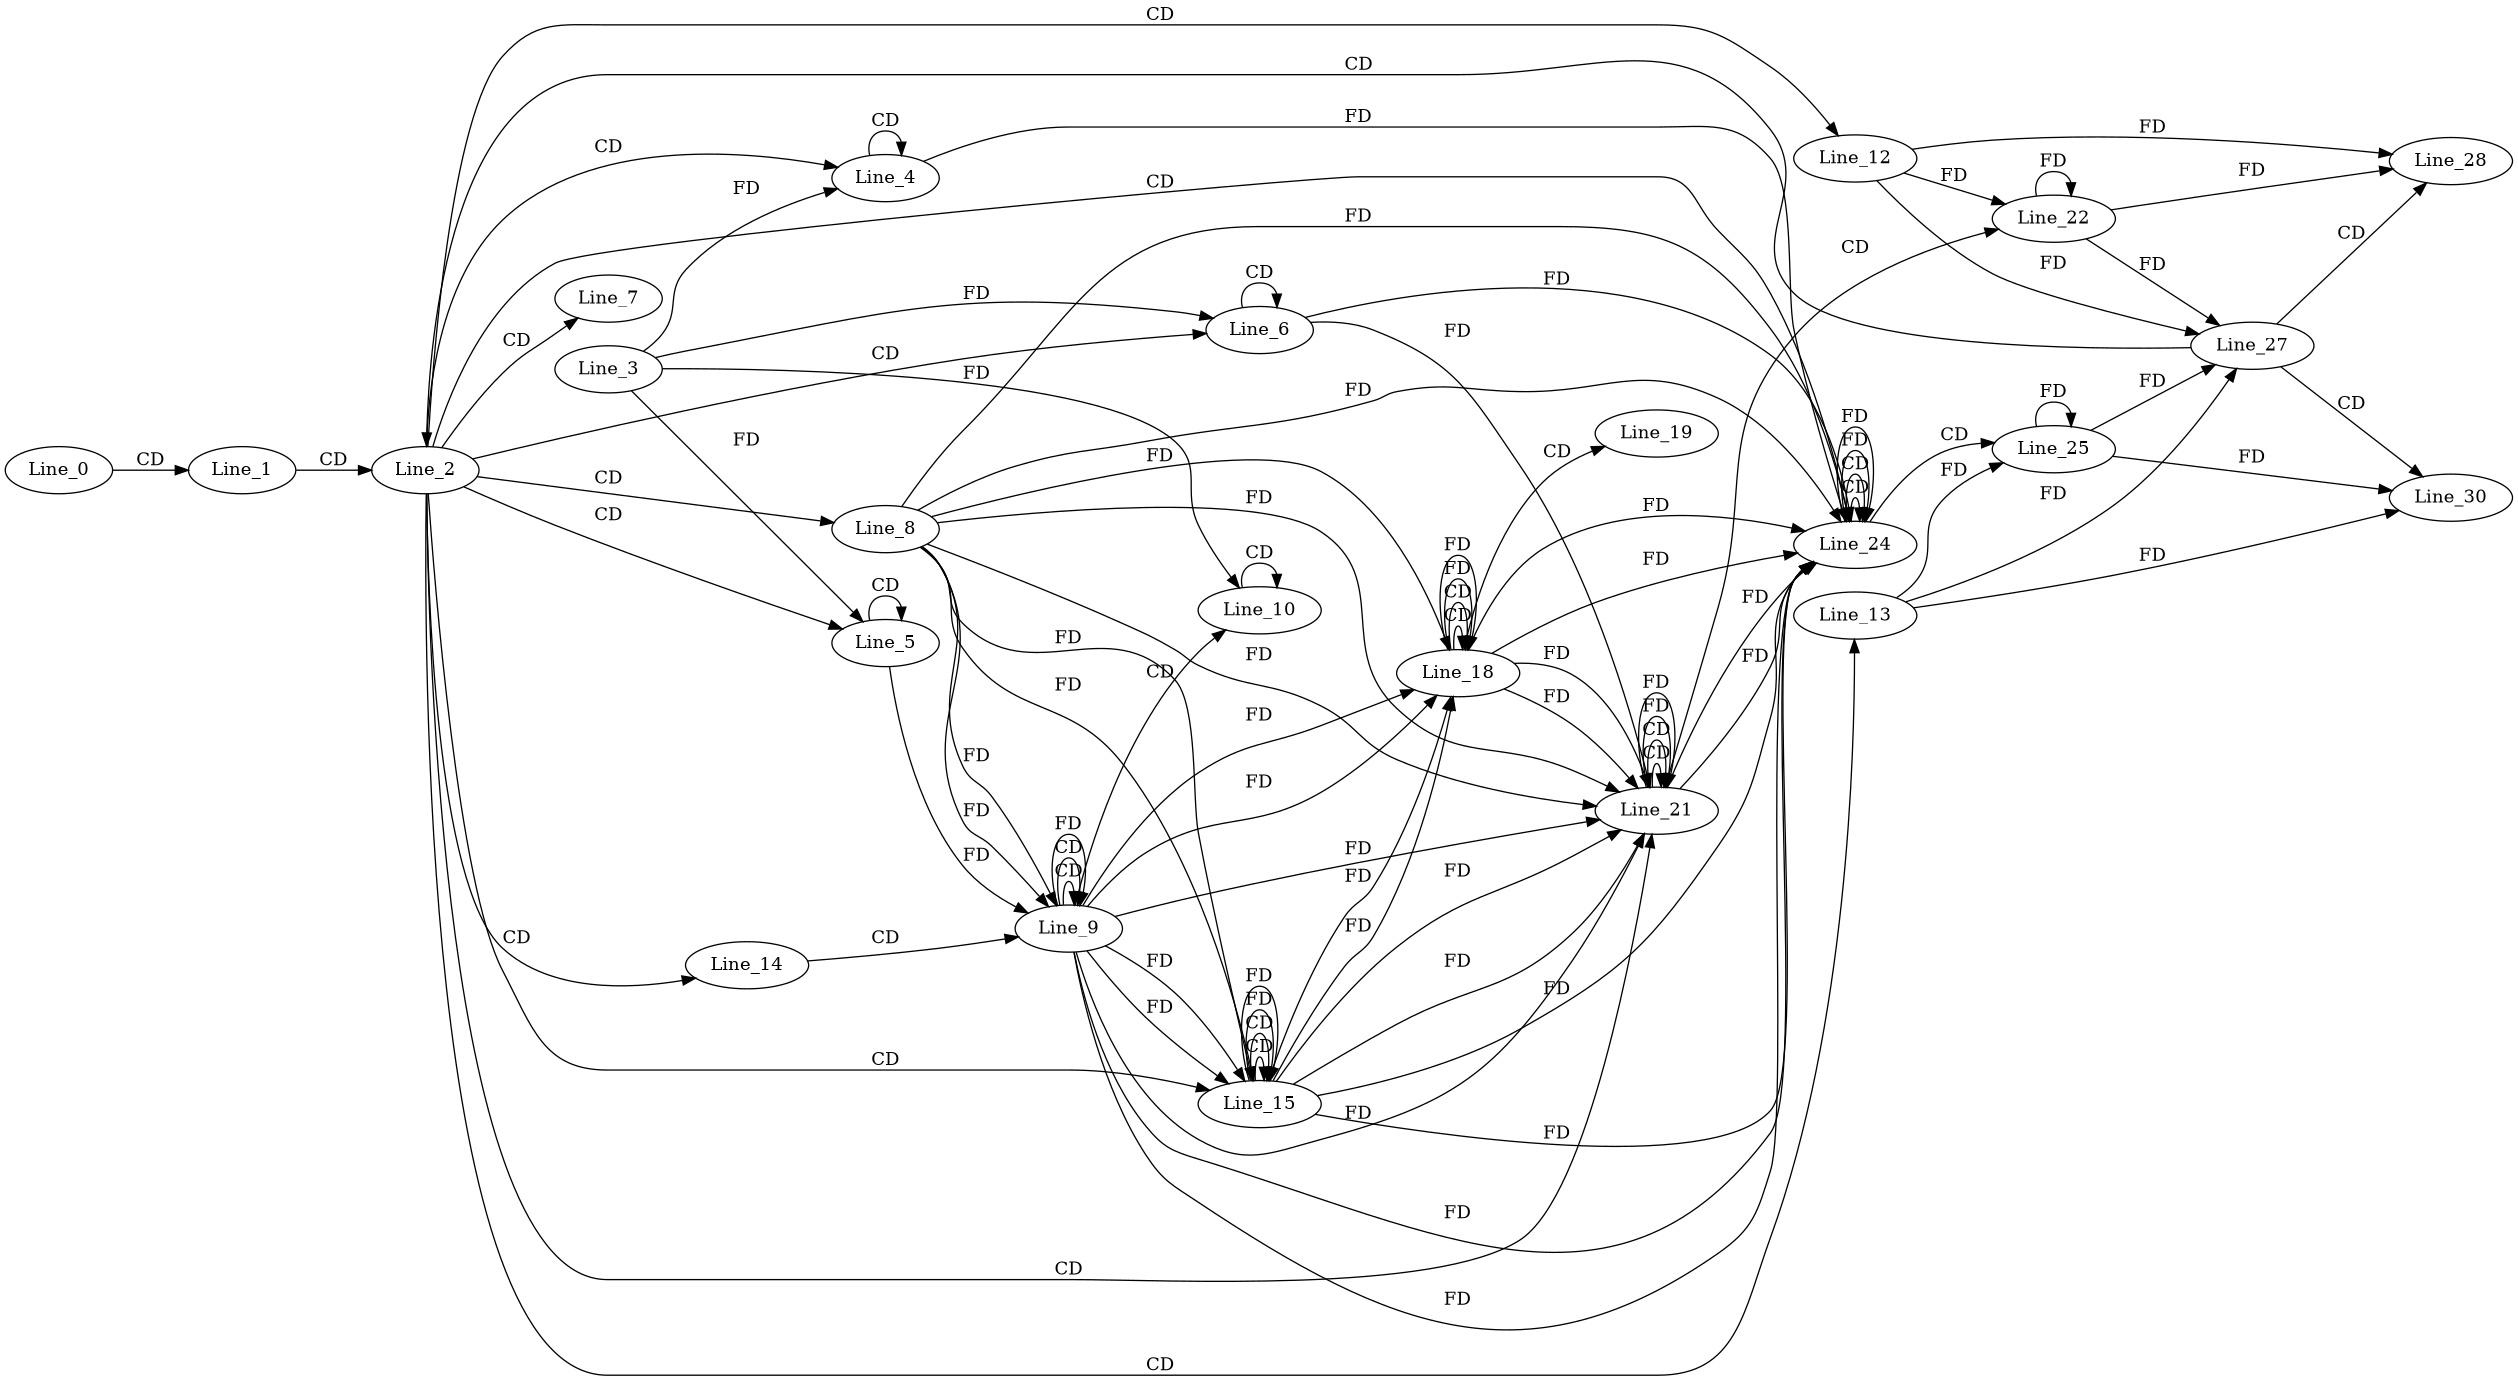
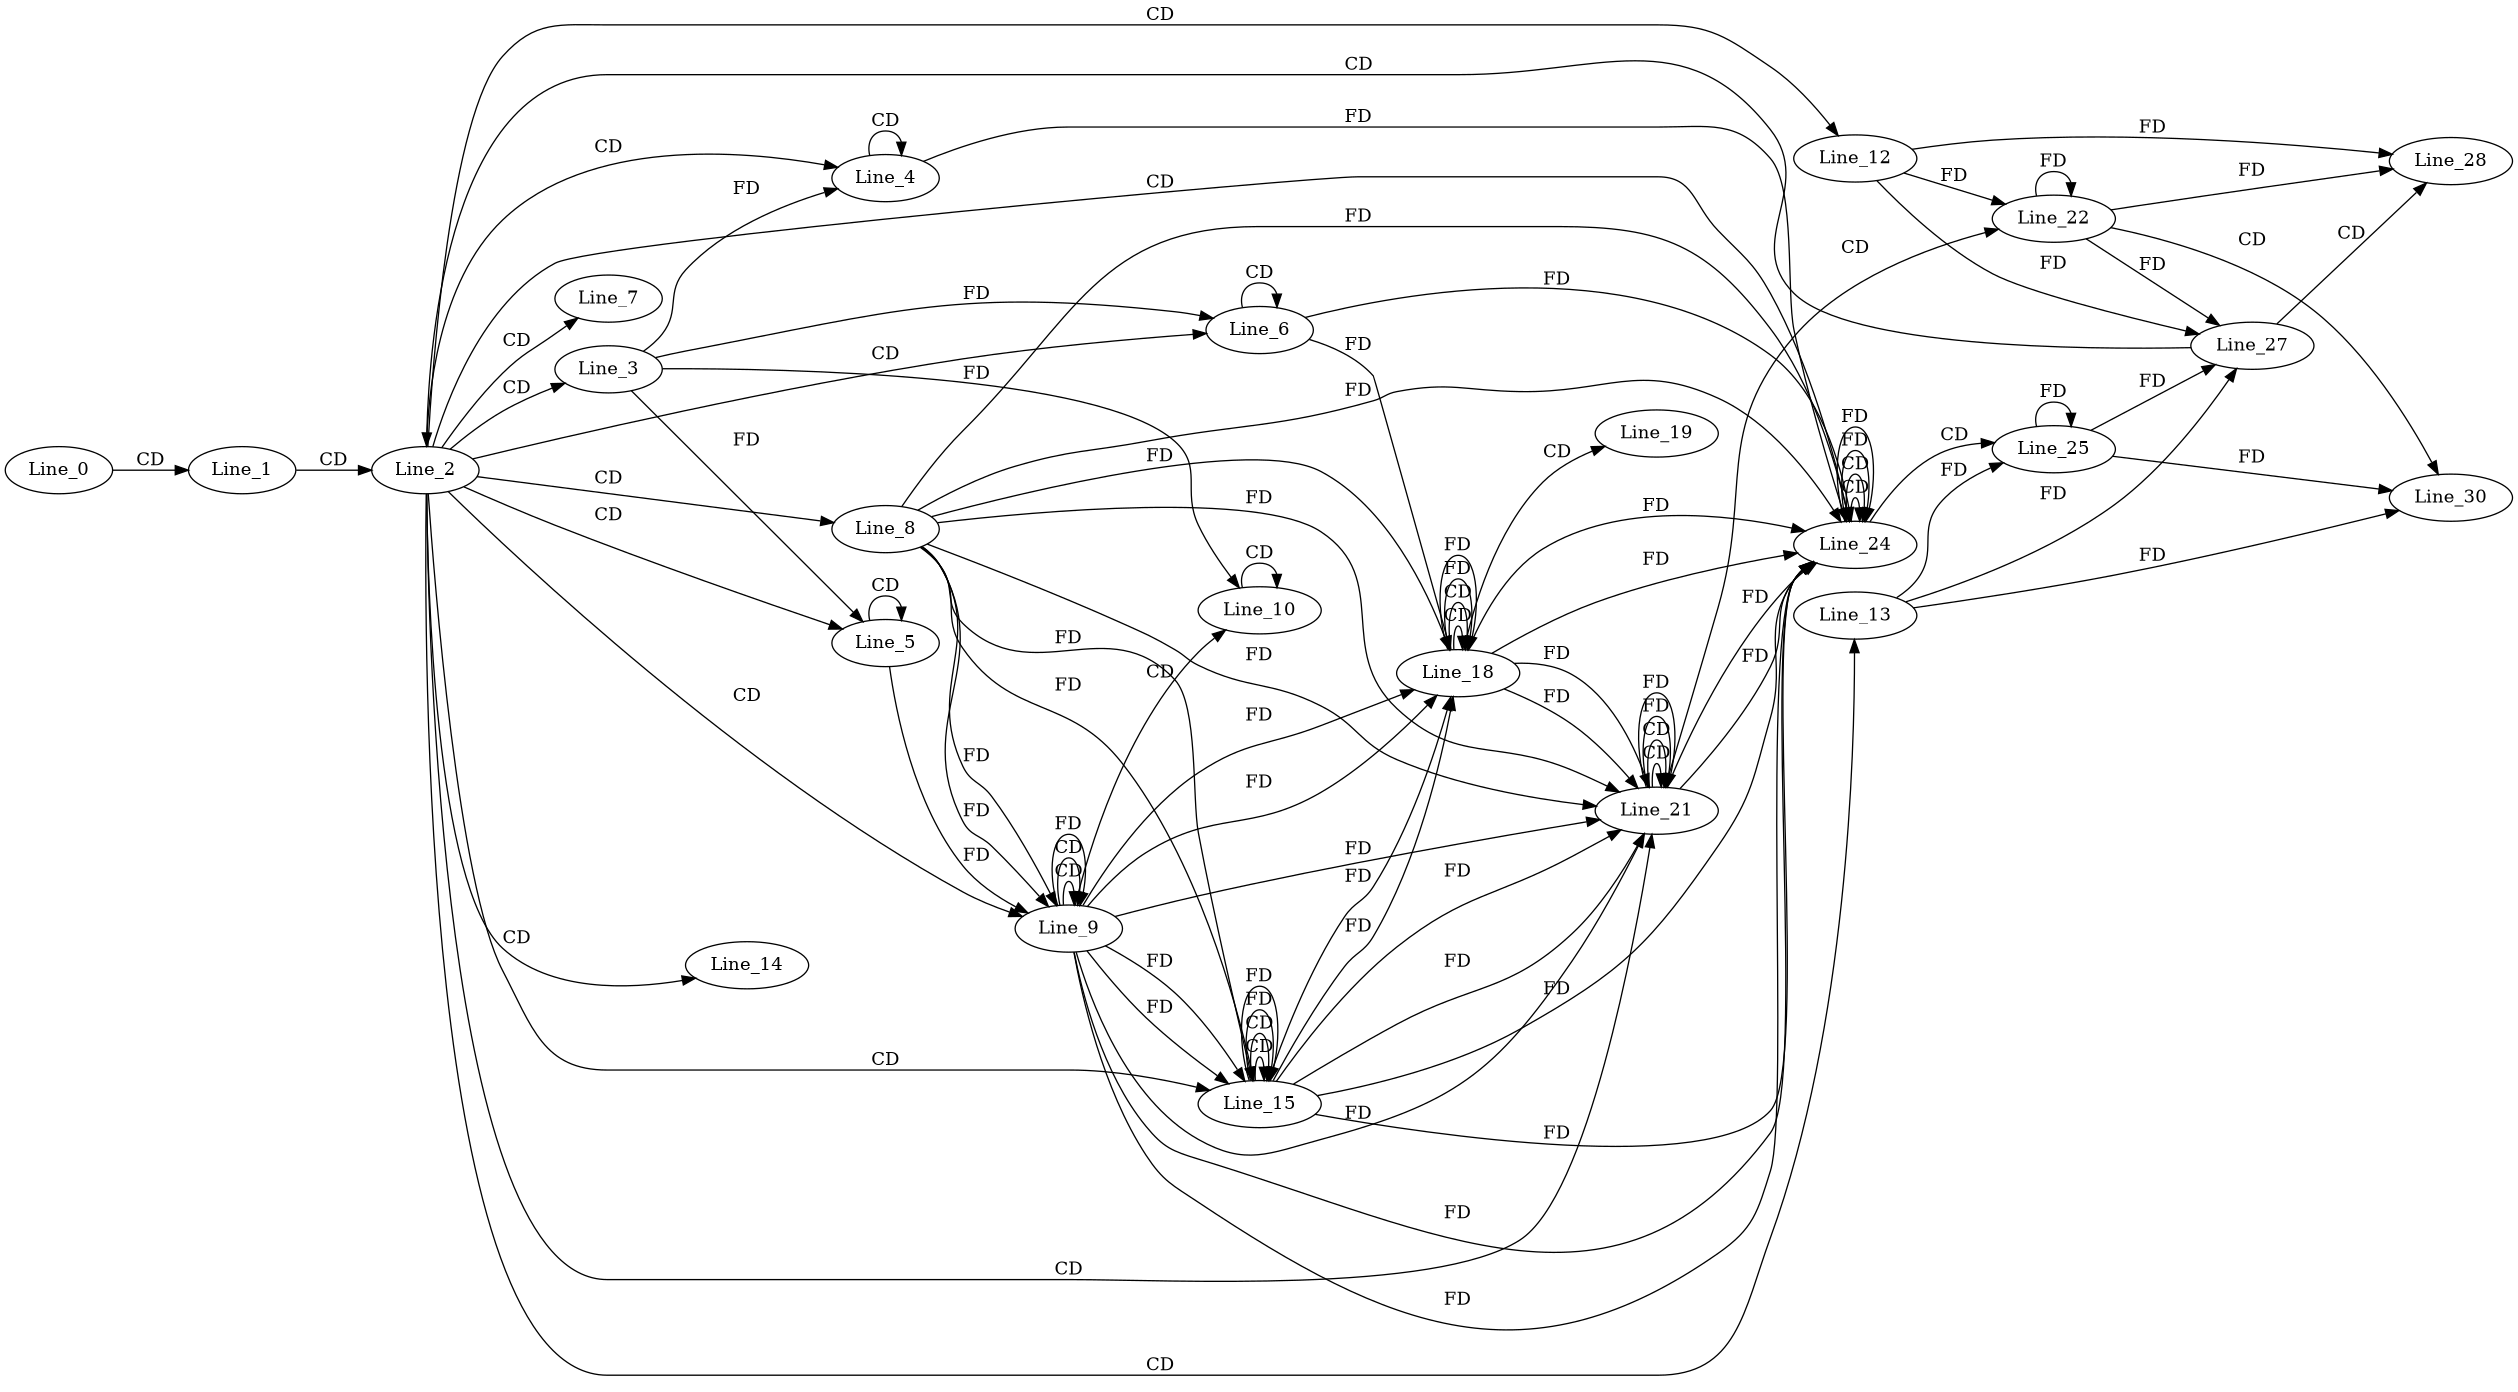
edge "Line_2" -> "Line_3": added, label "CD"
edge "Line_27" -> "Line_30": now "Line_22" -> "Line_30"
edge "Line_6" -> "Line_21": now "Line_6" -> "Line_18"
edge "Line_14" -> "Line_9": now "Line_2" -> "Line_9"
